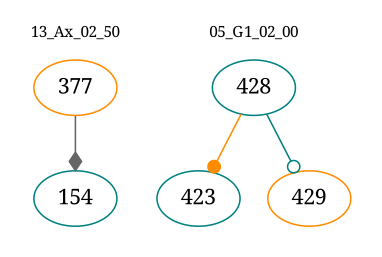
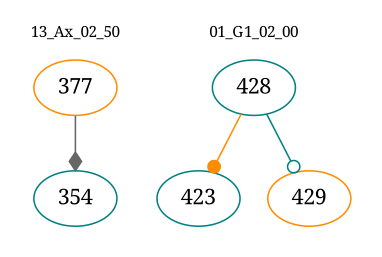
cluster "05_G1_02_00": label "05_G1_02_00" -> "01_G1_02_00"
node "154": label "154" -> "354"
